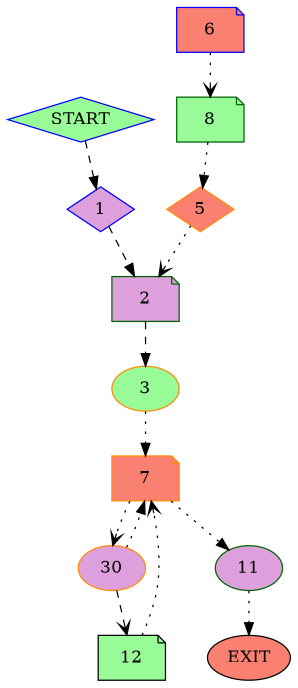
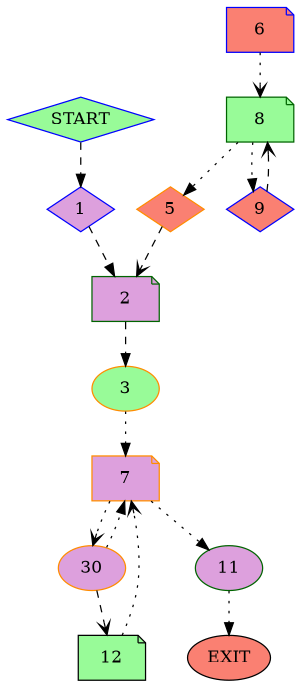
node "9": added
edge "5" -> "2": style dotted -> dashed
node "7": fillcolor salmon -> plum
